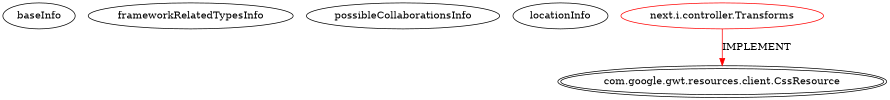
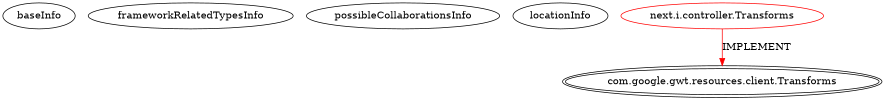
node "com.google.gwt.resources.client.CssResource": label "com.google.gwt.resources.client.CssResource" -> "com.google.gwt.resources.client.Transforms"
